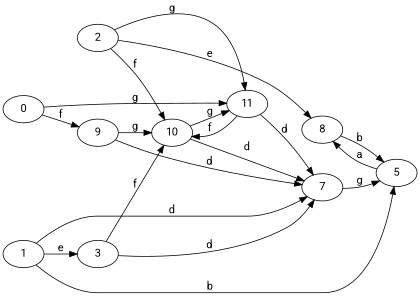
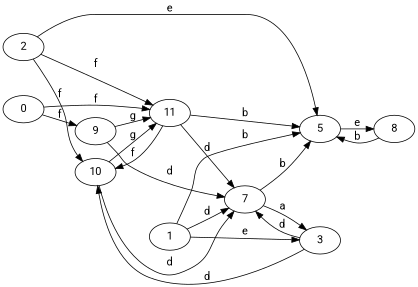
edge "2" -> "11": label "g" -> "f"
edge "2" -> "8": now "2" -> "5"
edge "0" -> "11": label "g" -> "f"
edge "11" -> "5": added, label "b"
edge "9" -> "10": now "9" -> "11"
edge "5" -> "8": label "a" -> "e"
edge "7" -> "5": label "g" -> "b"
edge "3" -> "10": label "f" -> "d"
edge "7" -> "3": added, label "a"
